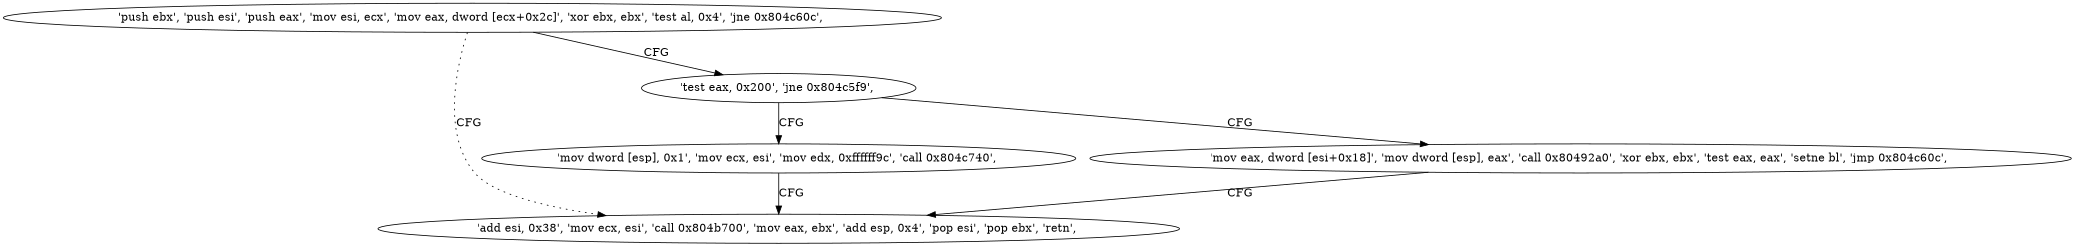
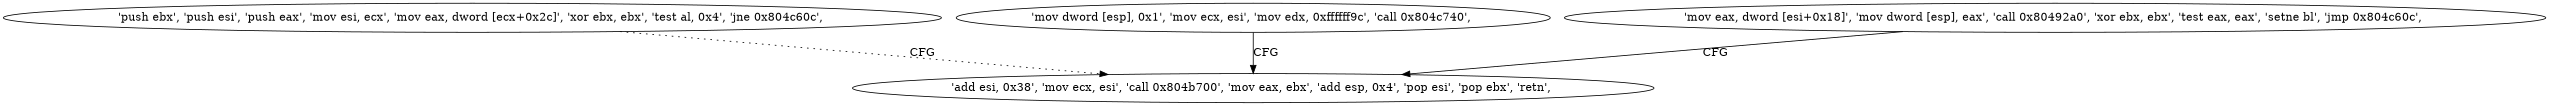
node "'test eax, 0x200', 'jne 0x804c5f9',": removed
